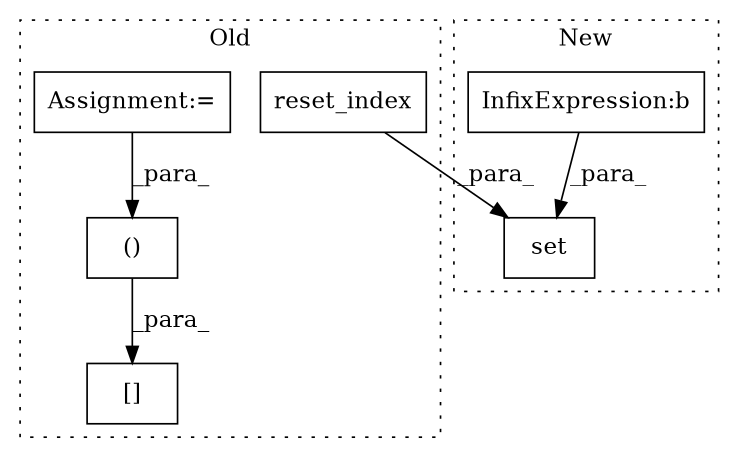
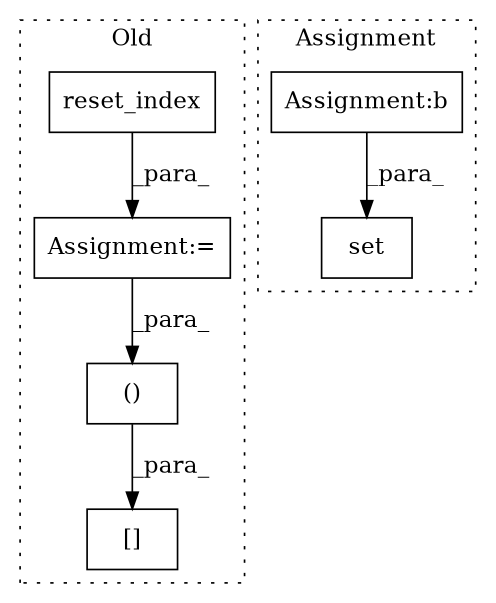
cluster "New": label "New" -> "Assignment"
node "InfixExpression:b": label "InfixExpression:b" -> "Assignment:b"
edge "reset_index" -> "set": now "reset_index" -> "Assignment:="
